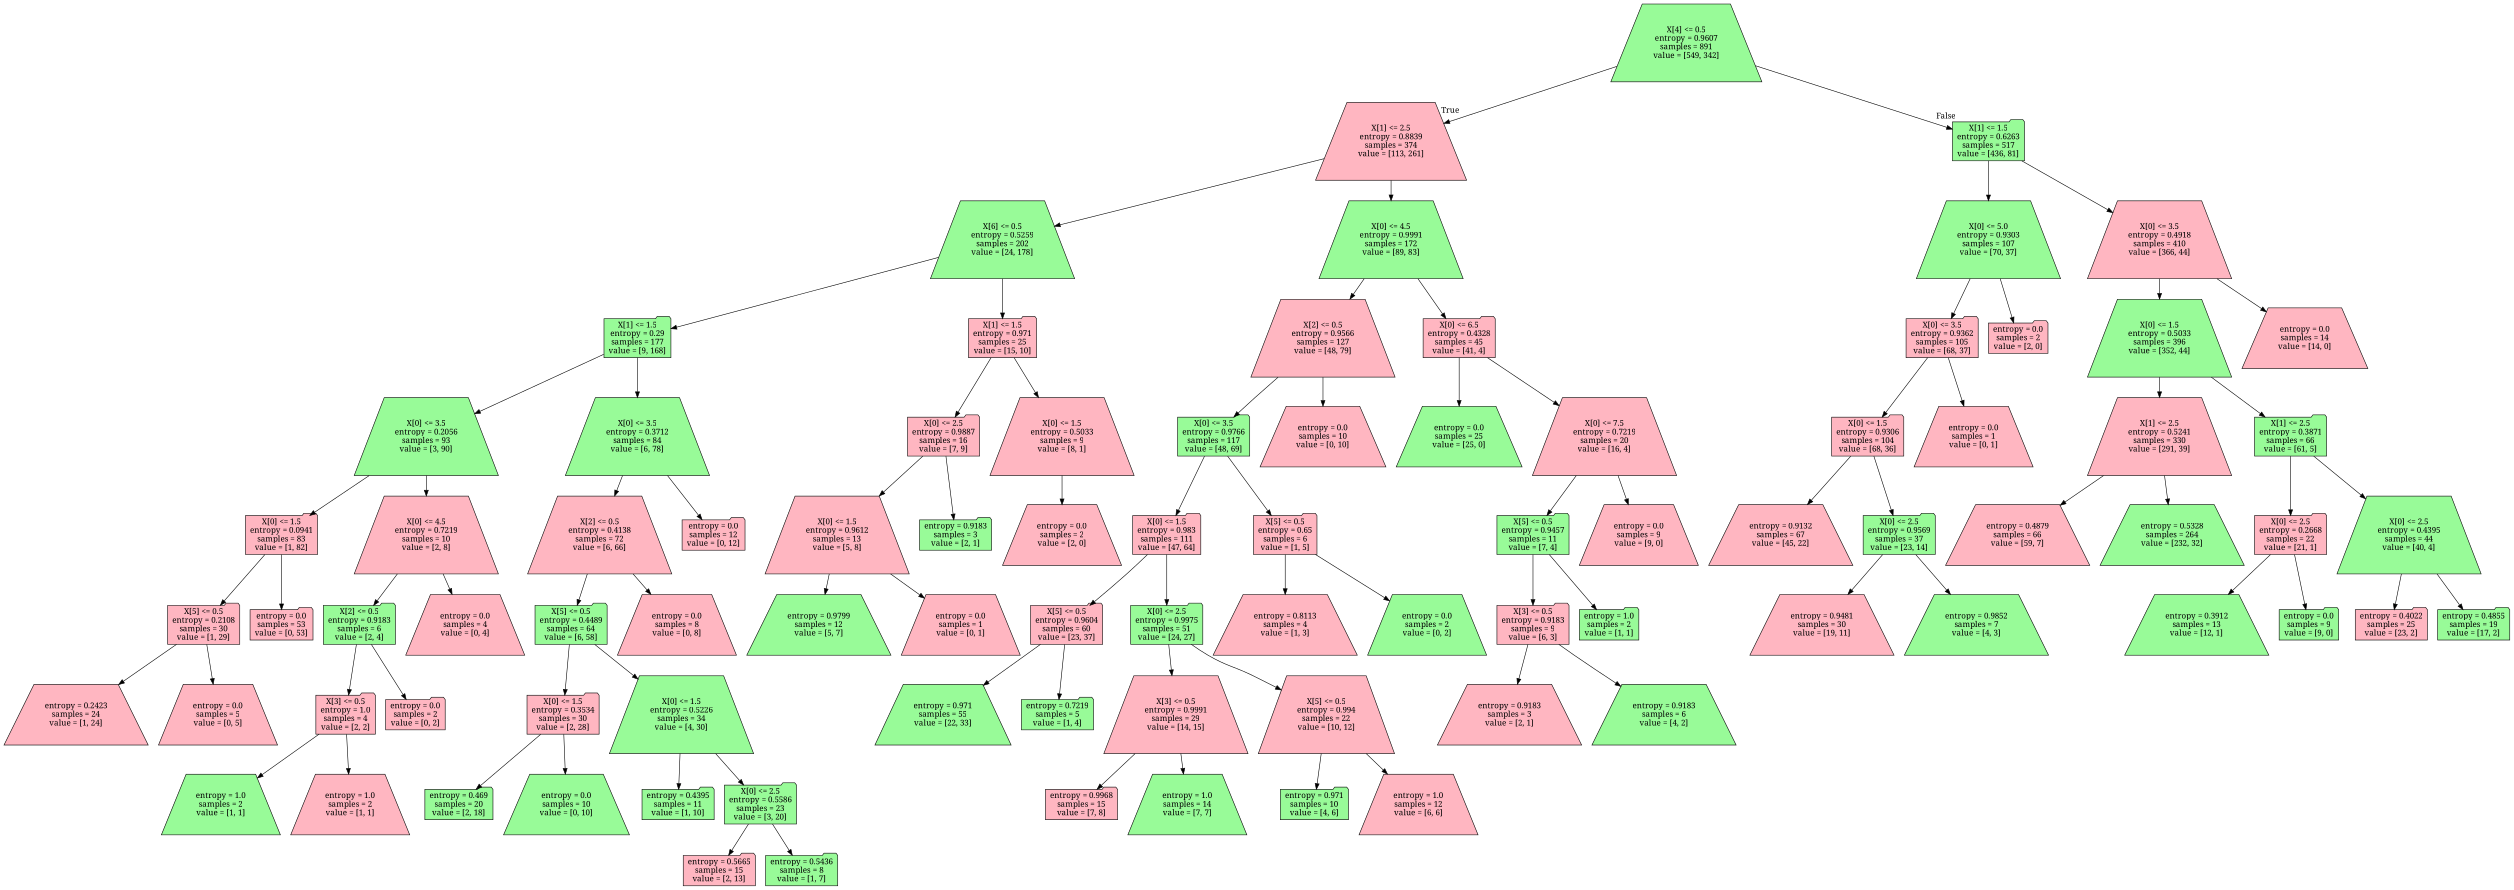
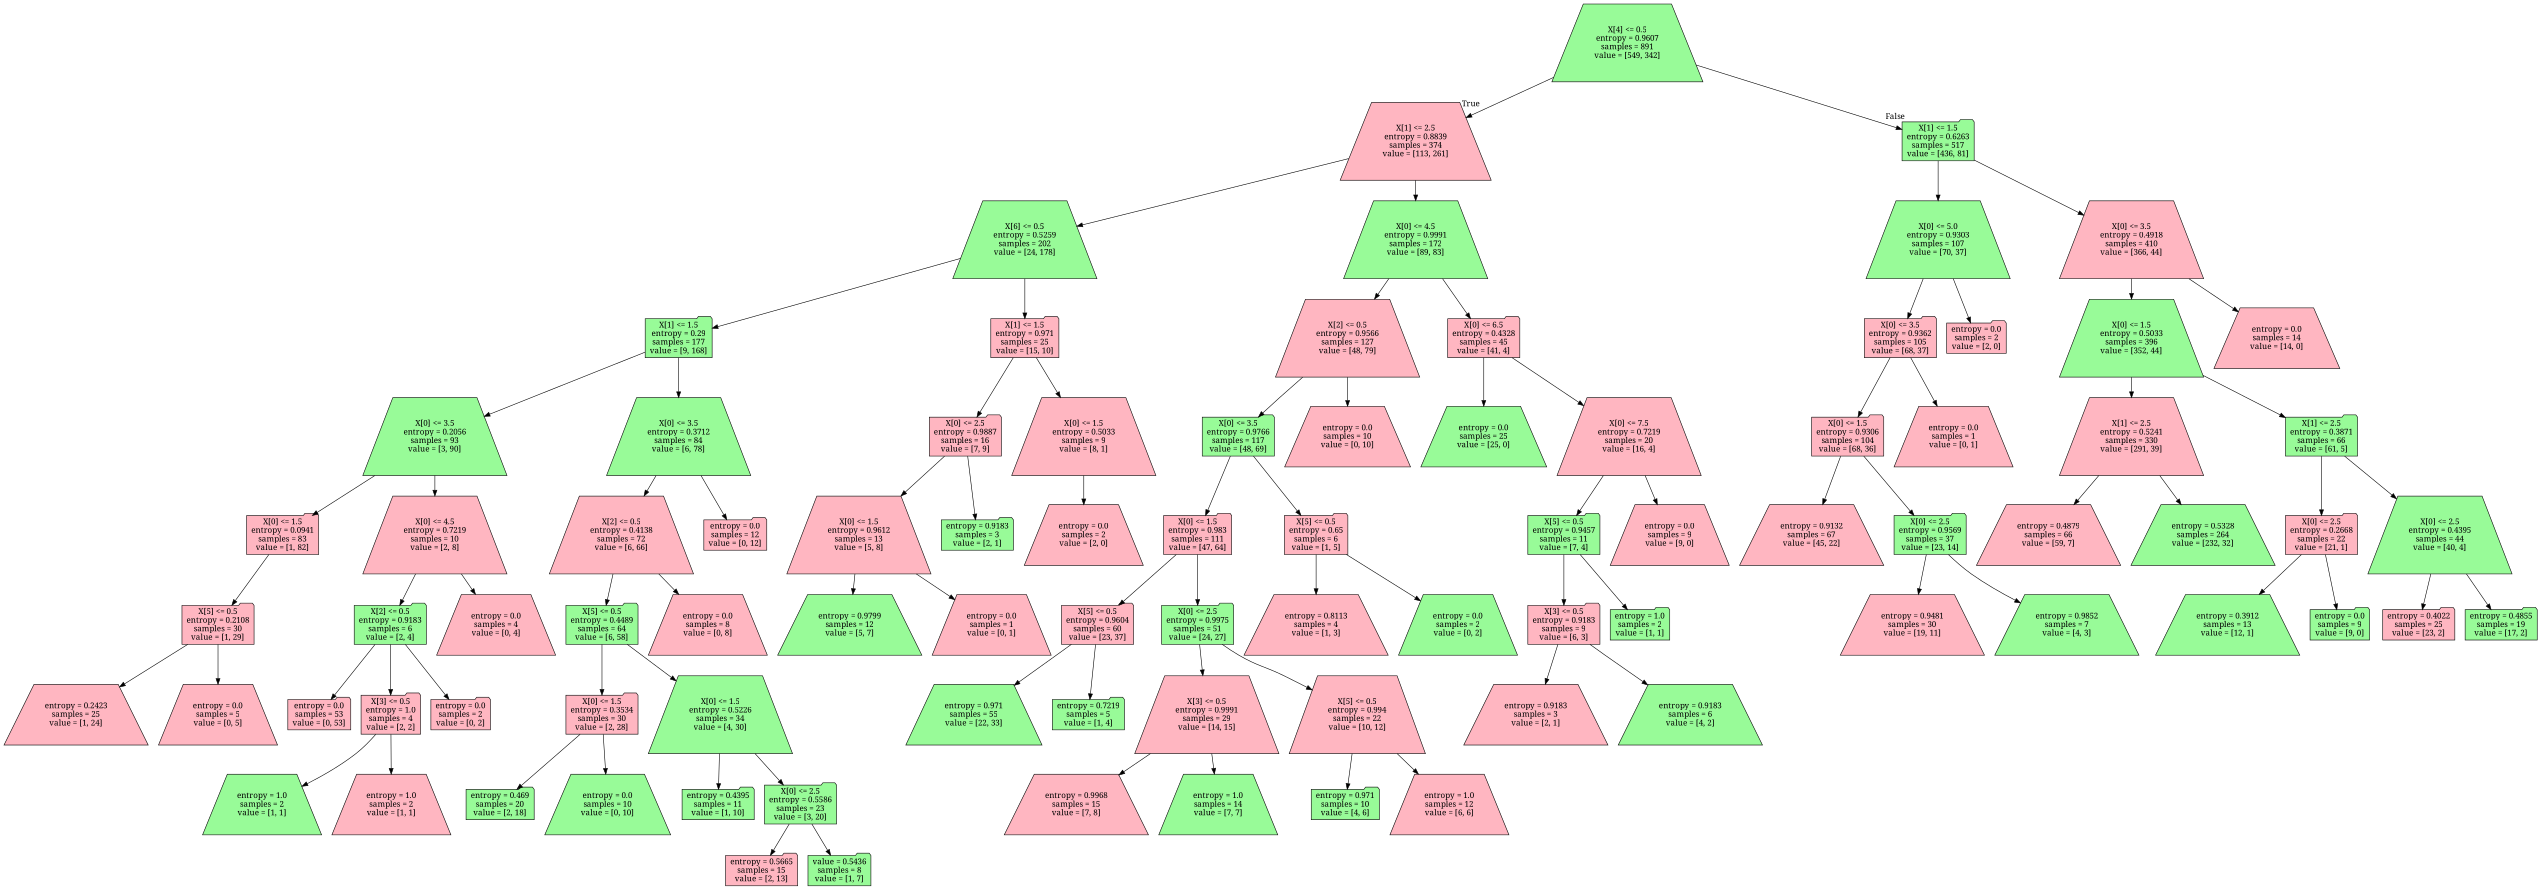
edge "X[0] <= 1.5 entropy = 0.0941 samples = 83 value = [1, 82]" -> "entropy = 0.0 samples = 53 value = [0, 53]": now "X[2] <= 0.5 entropy = 0.9183 samples = 6 value = [2, 4]" -> "entropy = 0.0 samples = 53 value = [0, 53]"
node "entropy = 0.2423 samples = 24 value = [1, 24]": label "entropy = 0.2423 samples = 24 value = [1, 24]" -> "entropy = 0.2423 samples = 25 value = [1, 24]"
node "entropy = 0.9968 samples = 15 value = [7, 8]": shape folder -> trapezium
node "entropy = 0.5436 samples = 8 value = [1, 7]": label "entropy = 0.5436 samples = 8 value = [1, 7]" -> "value = 0.5436 samples = 8 value = [1, 7]"
